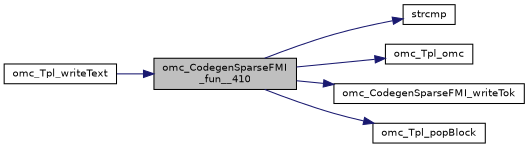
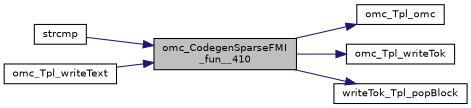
edge "omc_CodegenSparseFMI _fun__410" -> "strcmp": reversed
node "omc_CodegenSparseFMI_writeTok": label "omc_CodegenSparseFMI_writeTok" -> "omc_Tpl_writeTok"
node "omc_Tpl_popBlock": label "omc_Tpl_popBlock" -> "writeTok_Tpl_popBlock"
